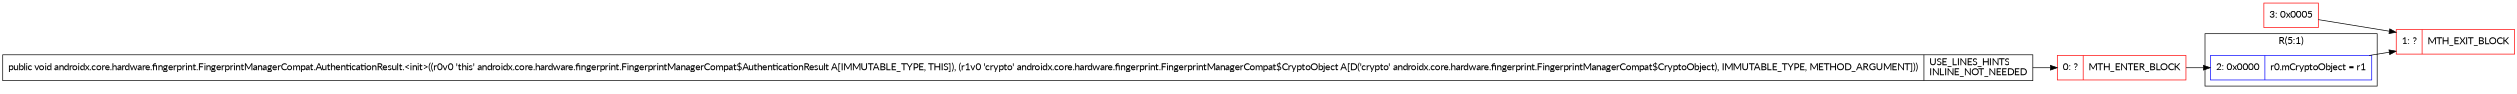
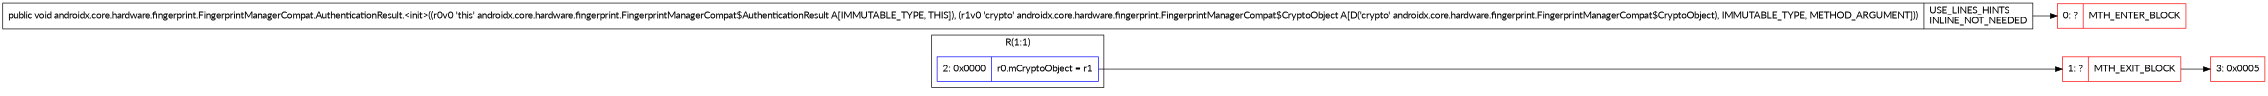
edge "3: 0x0005" -> "1: ?": reversed
cluster "R(5:1)": label "R(5:1)" -> "R(1:1)"
edge "0: ?" -> "2: 0x0000": removed
